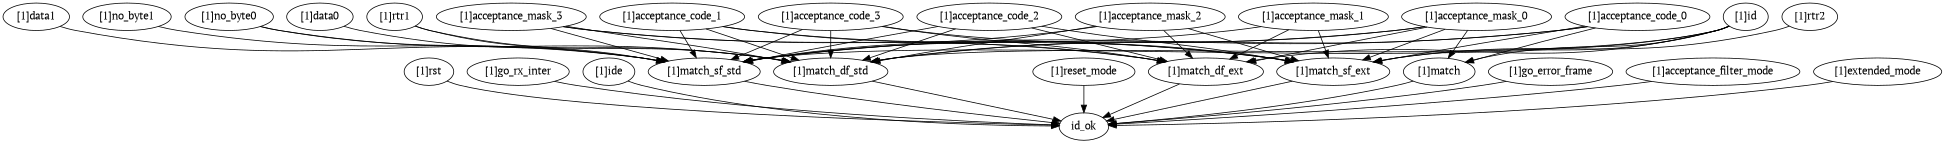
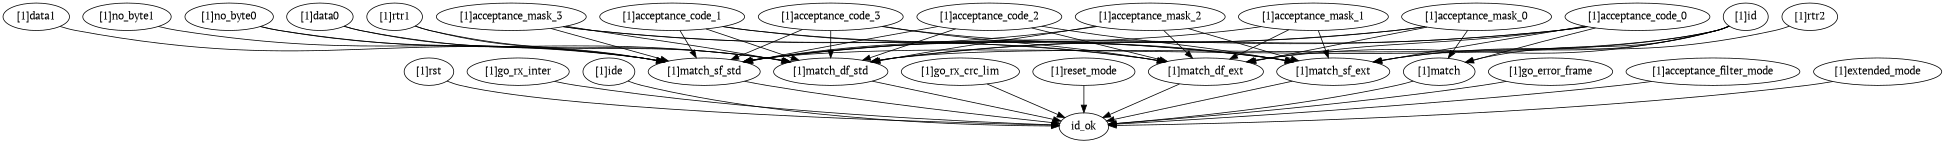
edge "[1]acceptance_mask_0" -> "[1]match_sf_ext": removed
edge "[1]acceptance_code_0" -> "[1]match_df_ext": added
edge "[1]data0" -> "[1]match_sf_std": added
node "[1]go_rx_crc_lim": added
